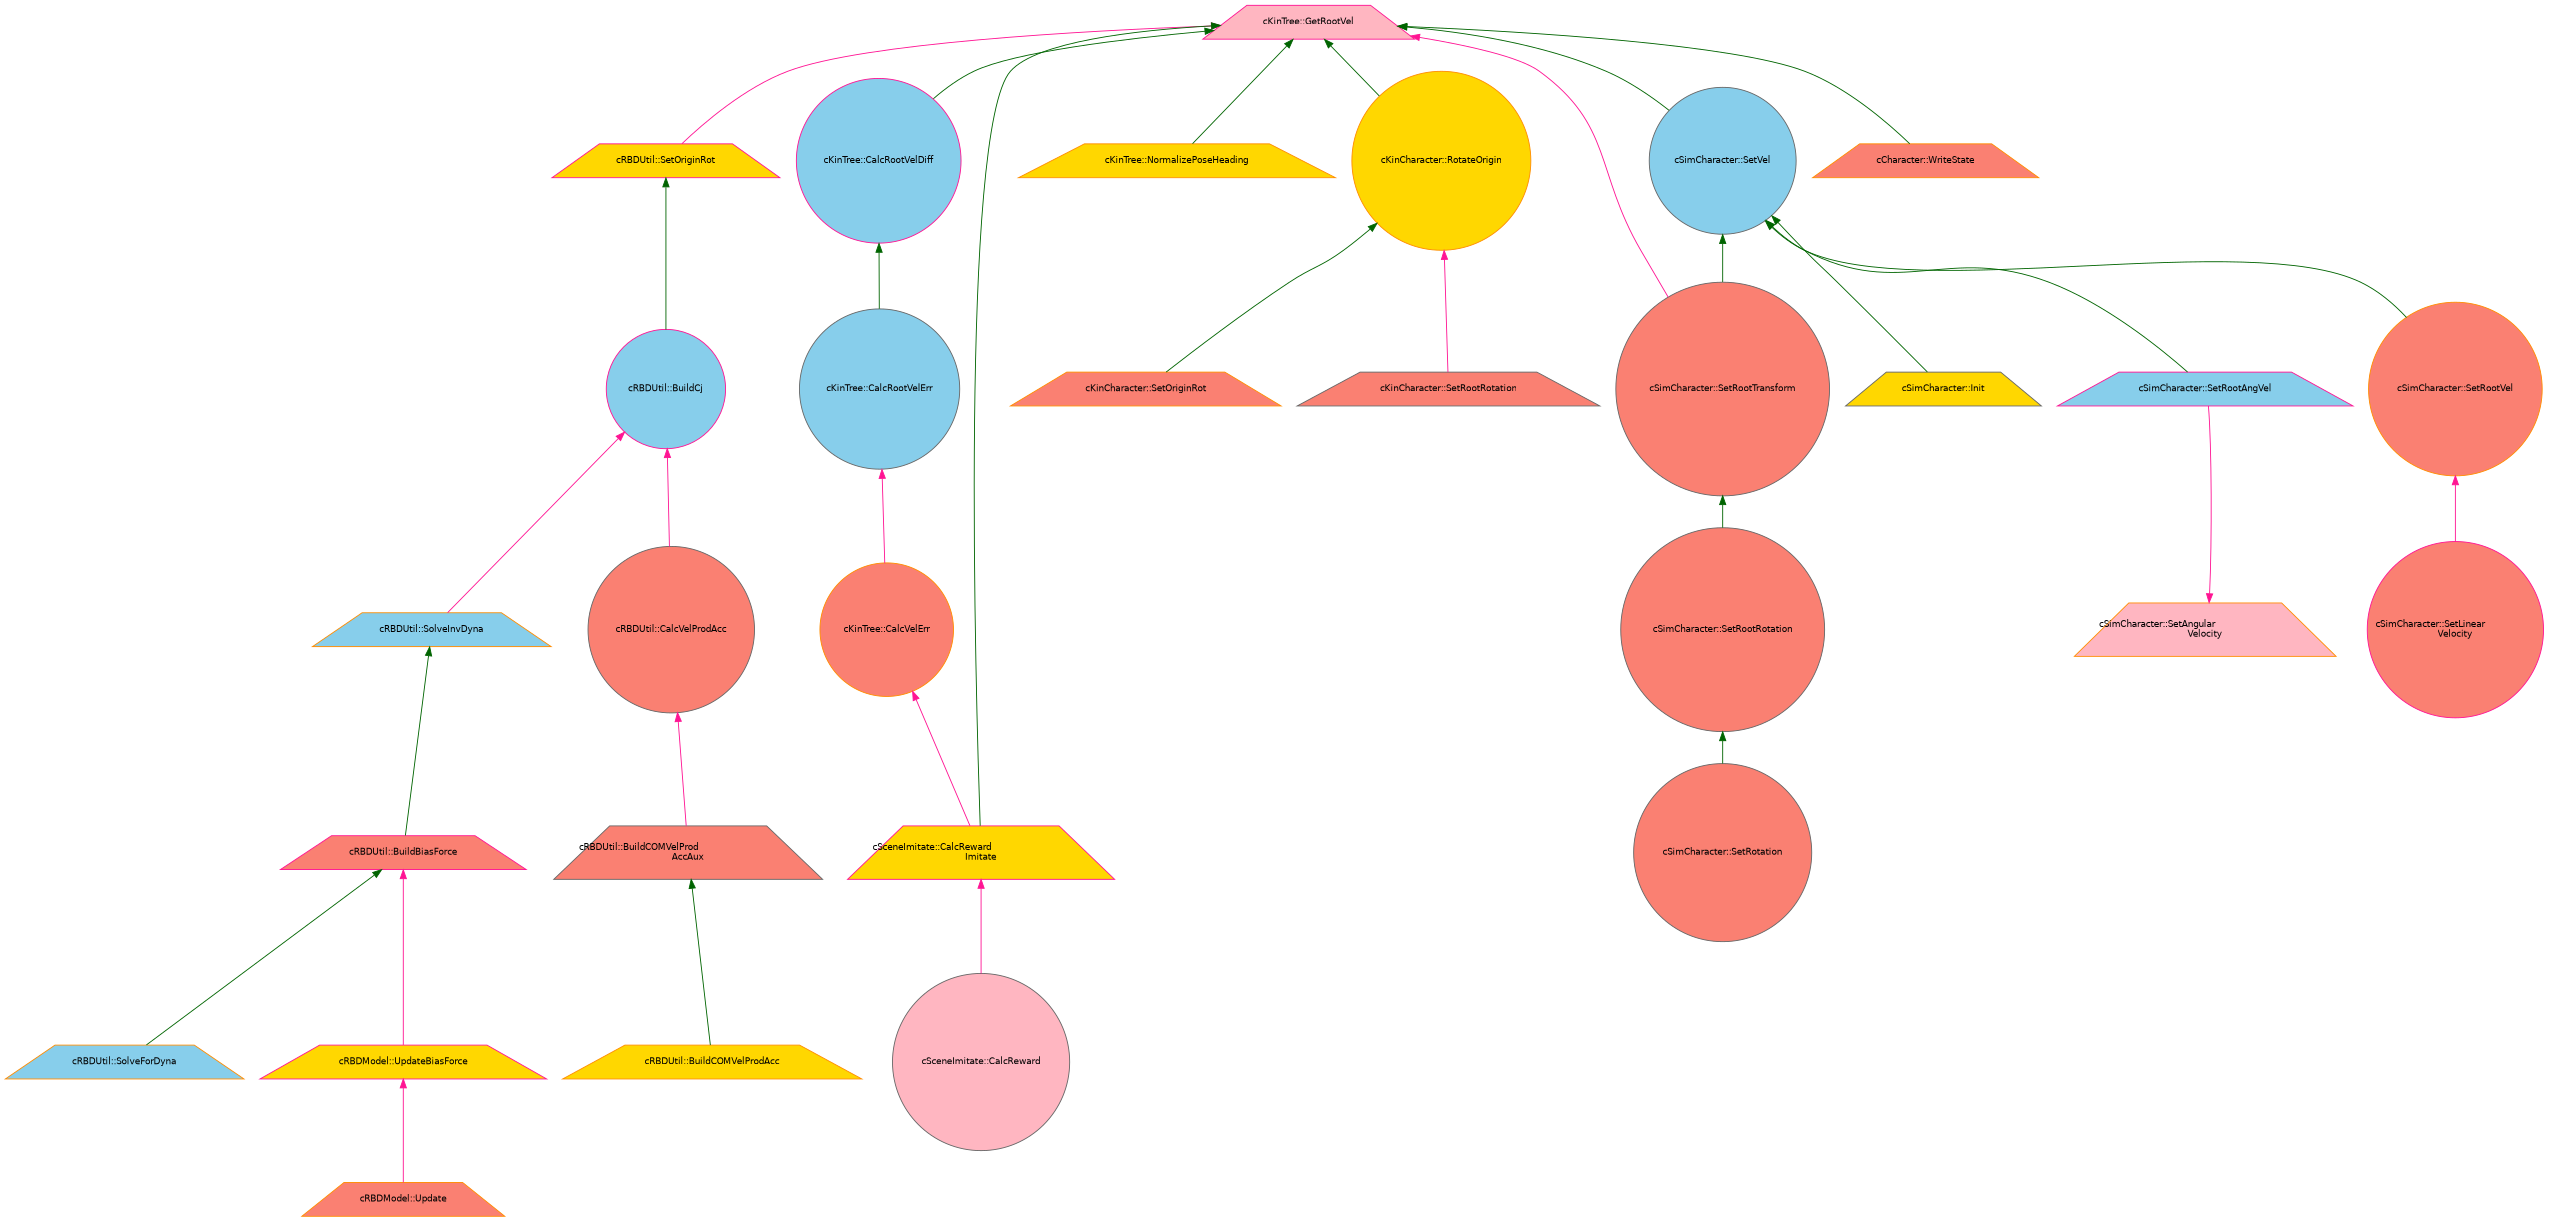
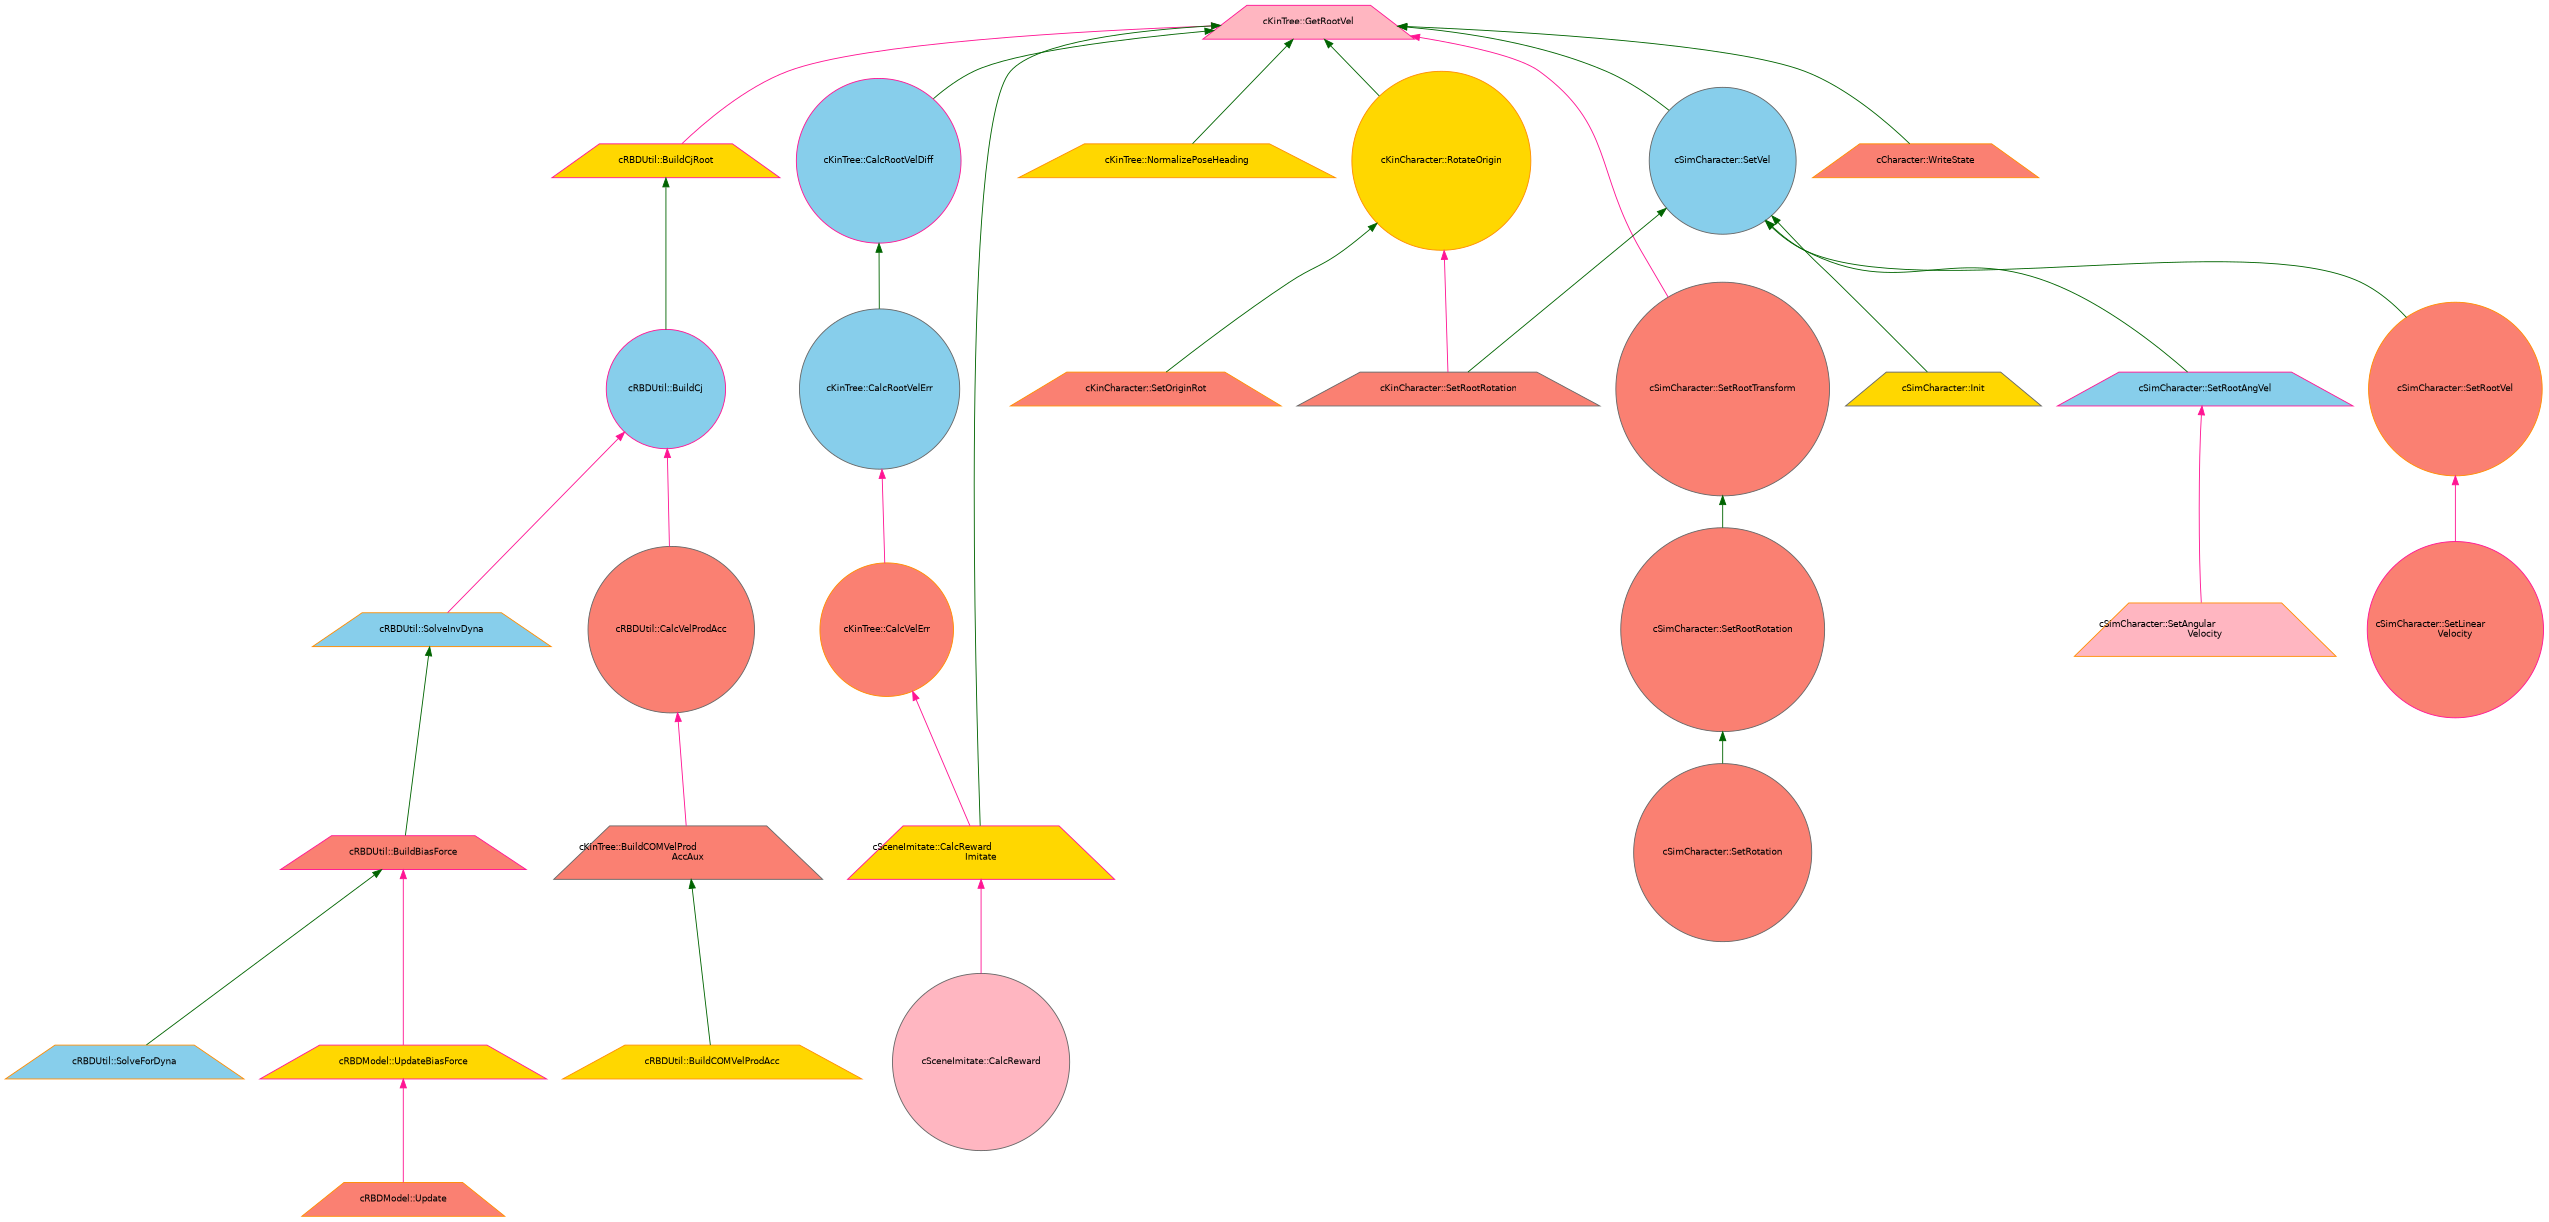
node "cRBDUtil::SetOriginRot": label "cRBDUtil::SetOriginRot" -> "cRBDUtil::BuildCjRoot"
edge "cSimCharacter::SetRootTransform" -> "cSimCharacter::SetVel": now "cKinCharacter::SetRootRotation" -> "cSimCharacter::SetVel"
edge "cSimCharacter::SetRootAngVel" -> "cSimCharacter::SetAngular Velocity": reversed
node "cRBDUtil::BuildCOMVelProd AccAux": label "cRBDUtil::BuildCOMVelProd AccAux" -> "cKinTree::BuildCOMVelProd AccAux"
